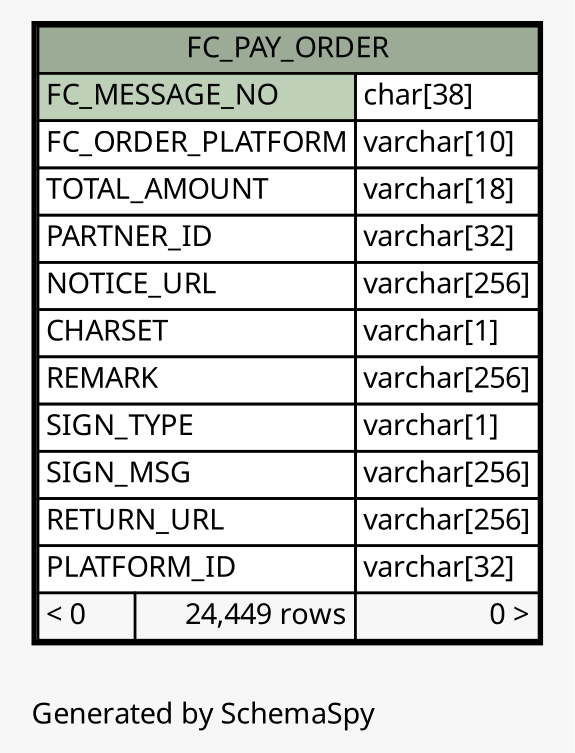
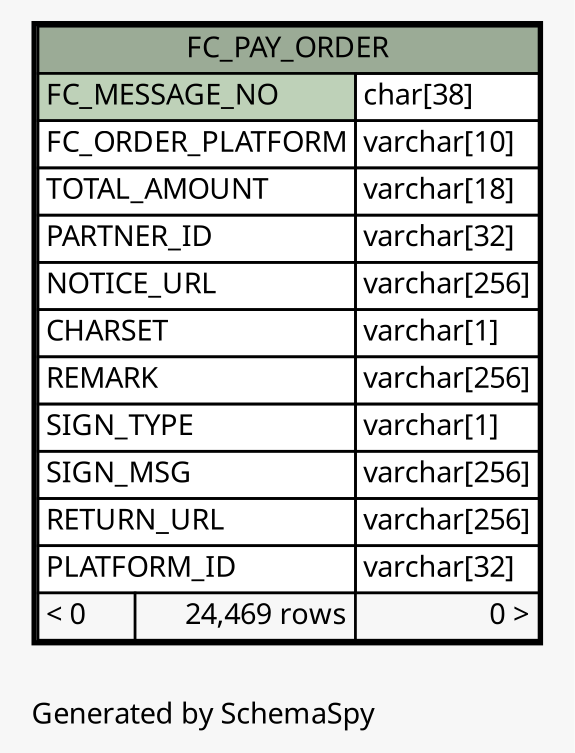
node "FC_PAY_ORDER": text "24,449 rows" -> "24,469 rows"
